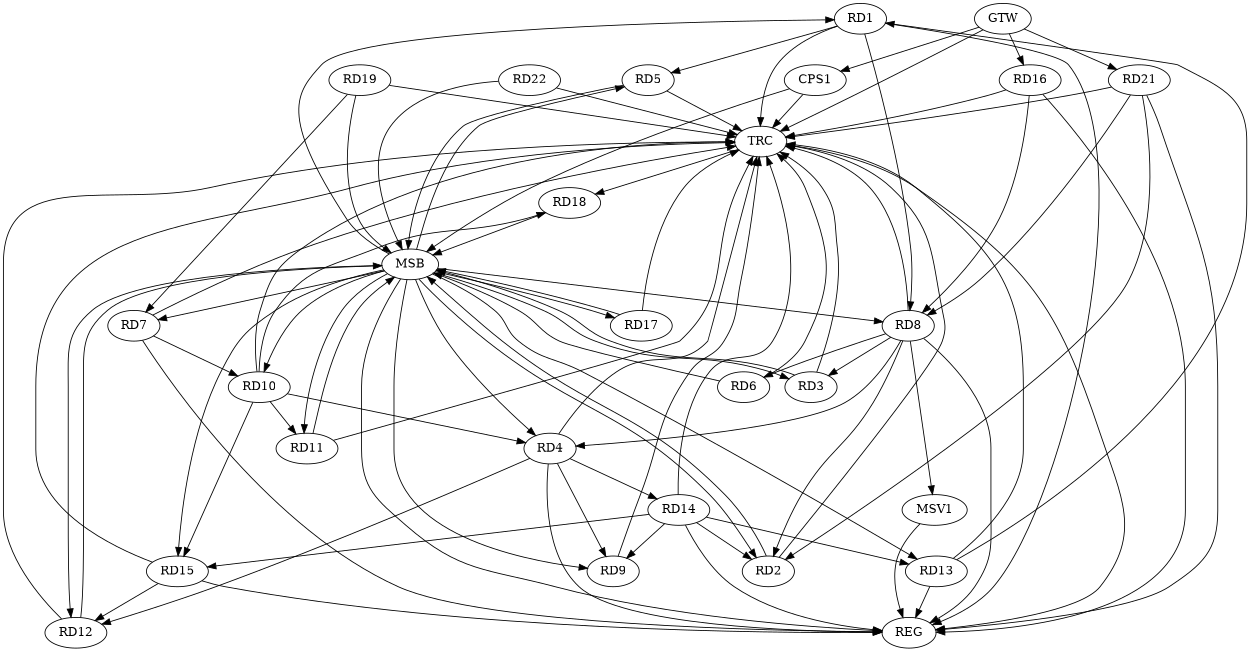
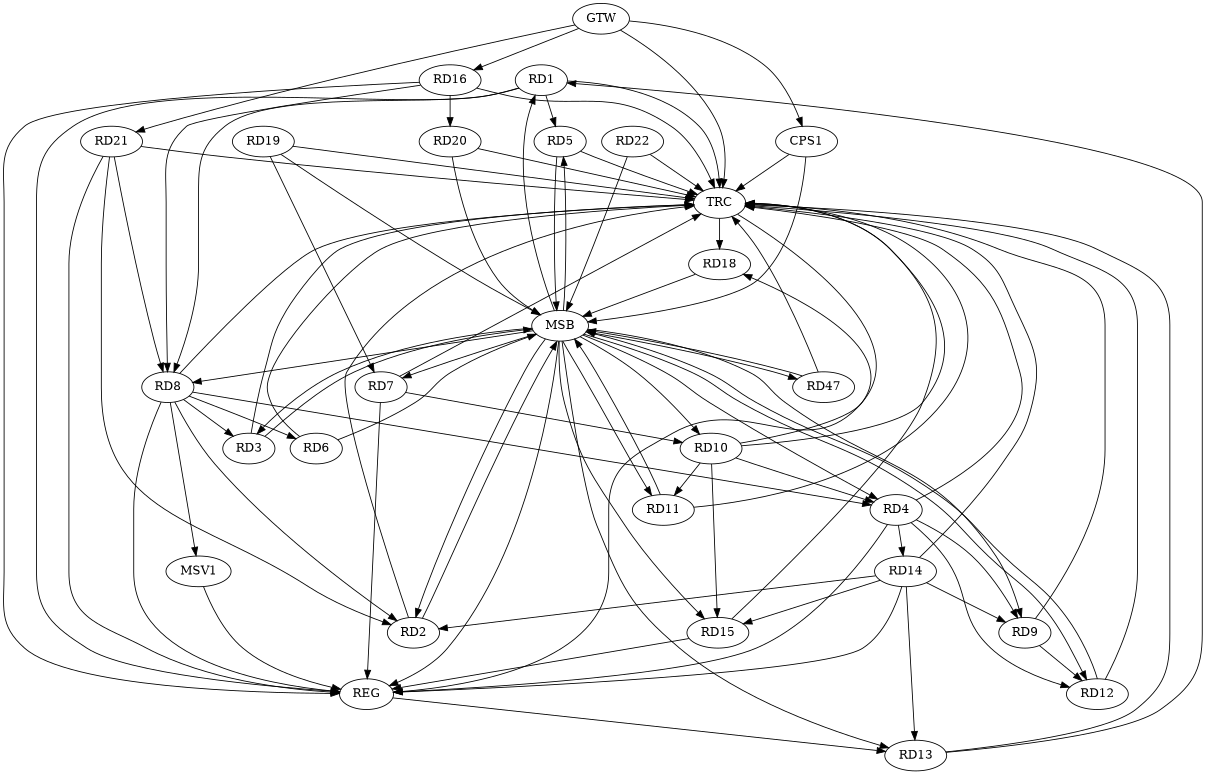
node "RD20": added
node "RD17": label "RD17" -> "RD47"
edge "RD13" -> "REG": reversed
edge "RD15" -> "RD12": now "RD9" -> "RD12"
